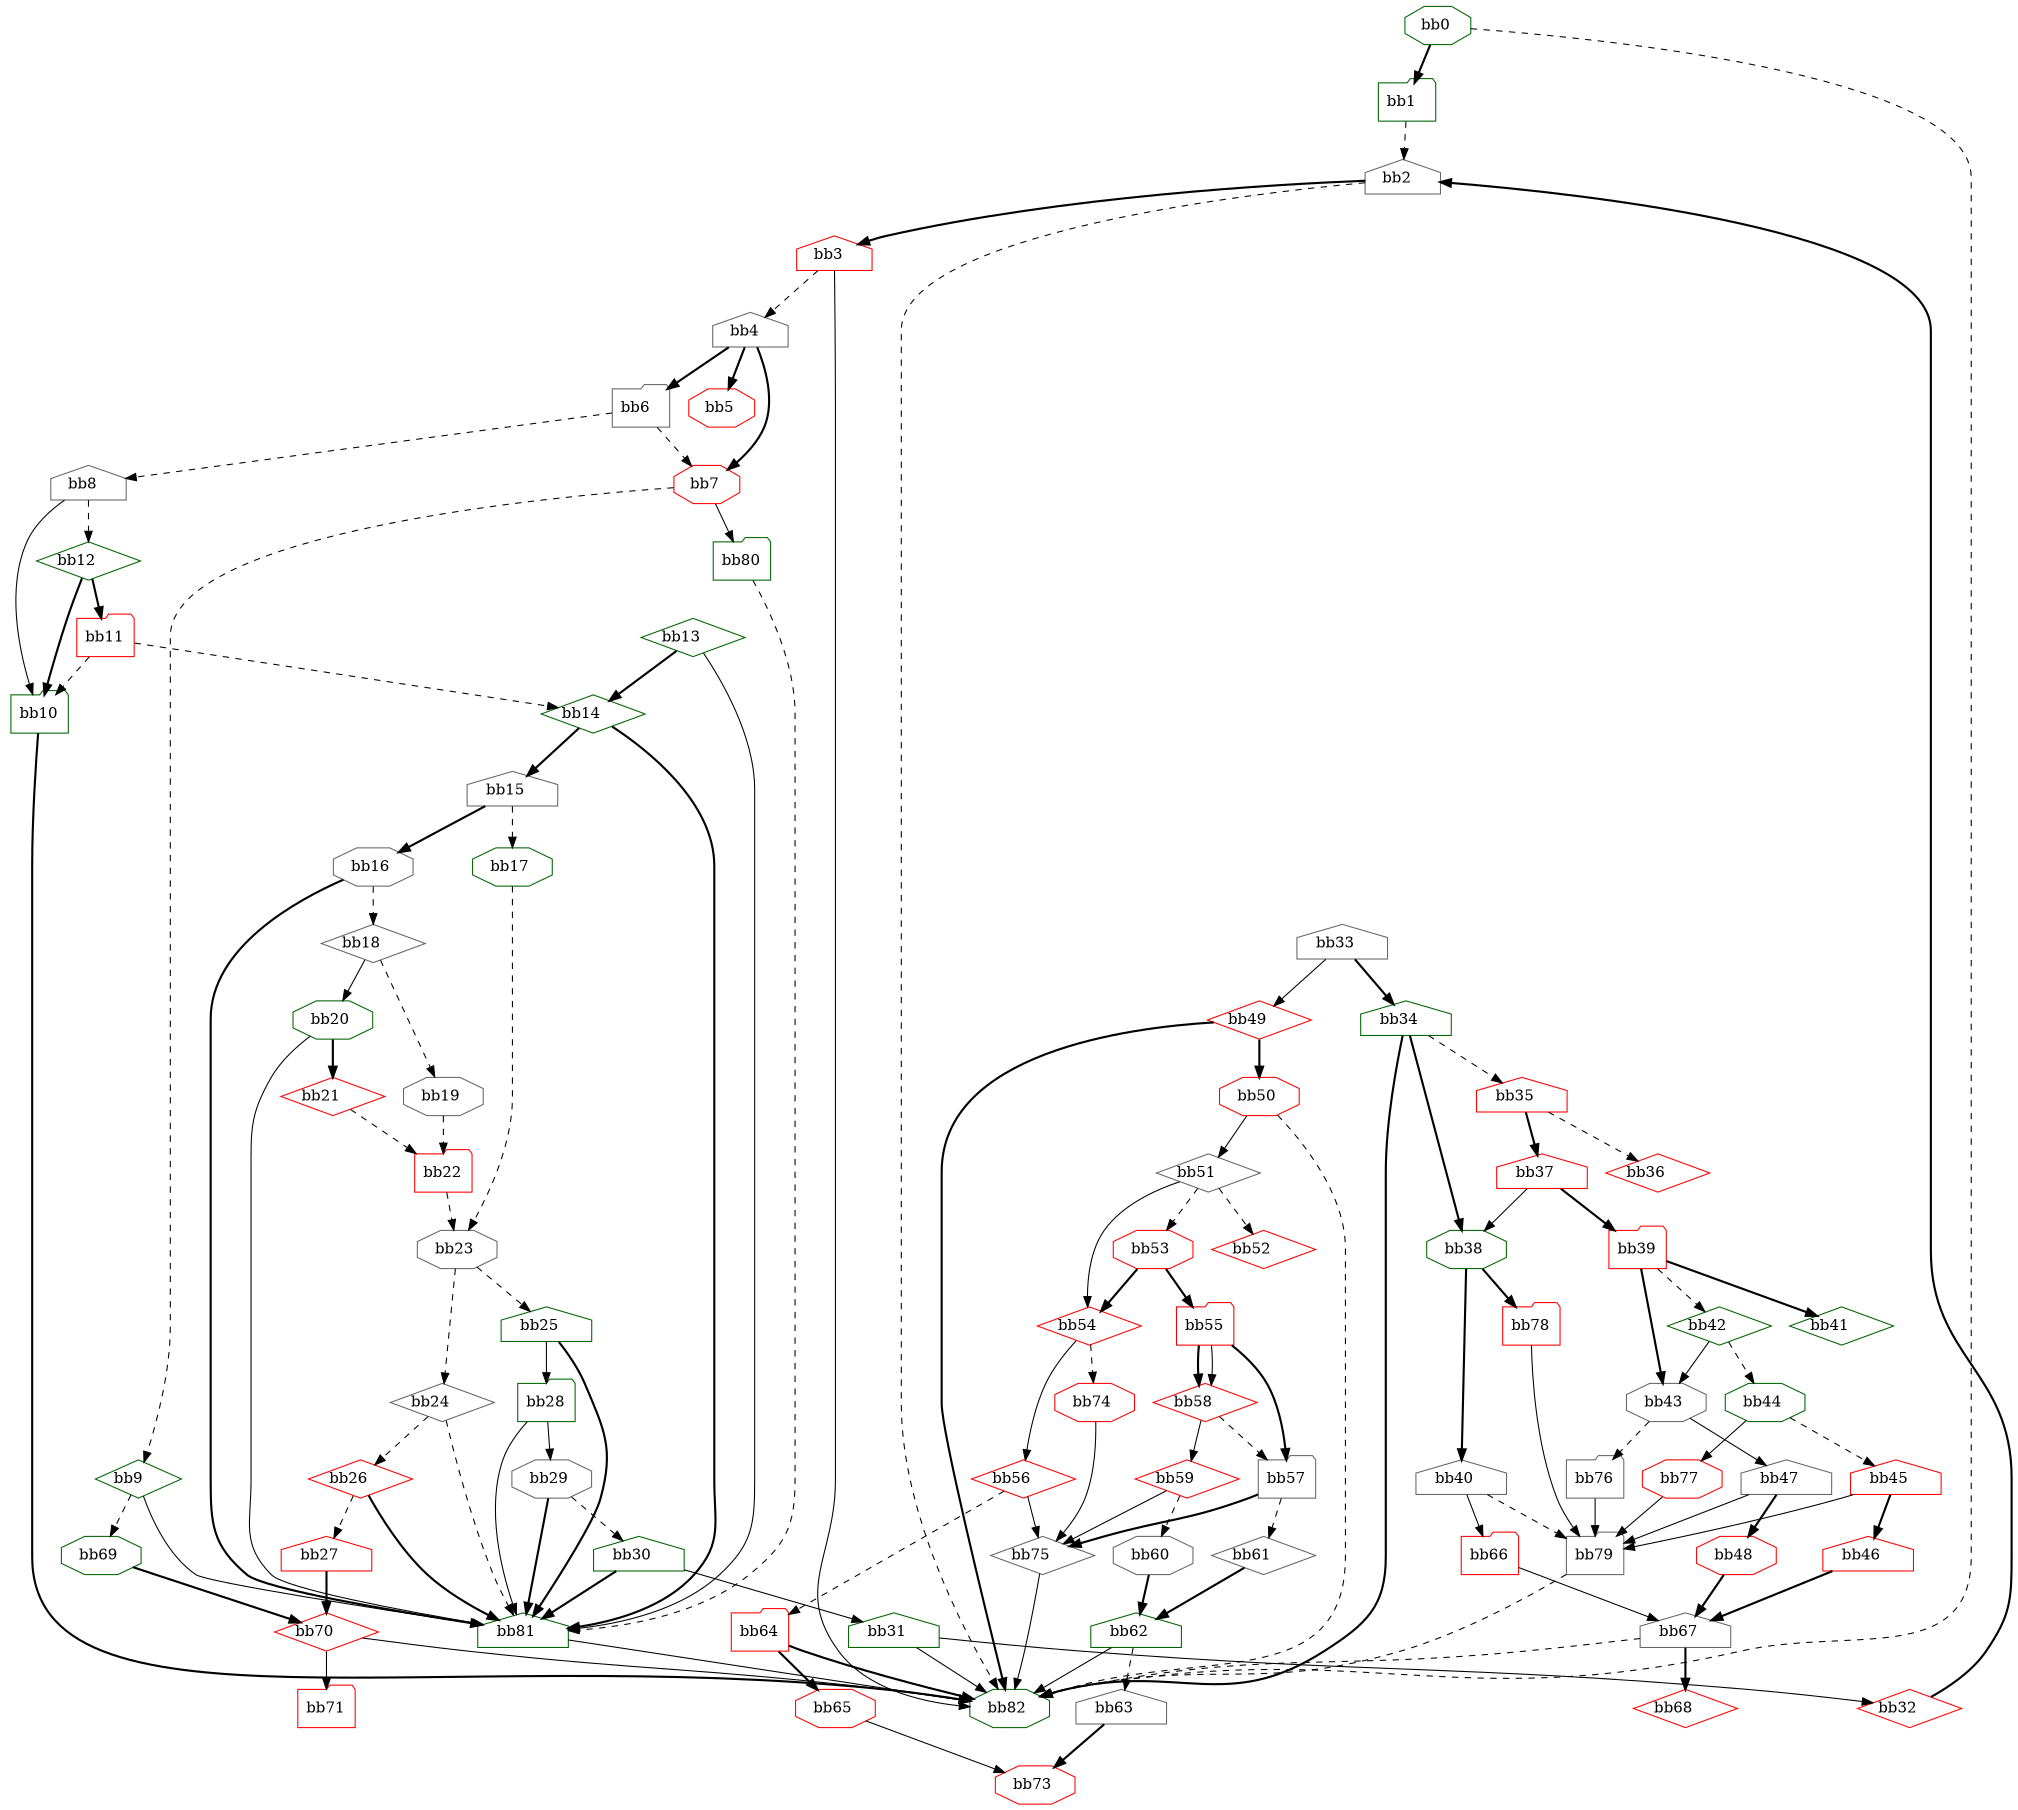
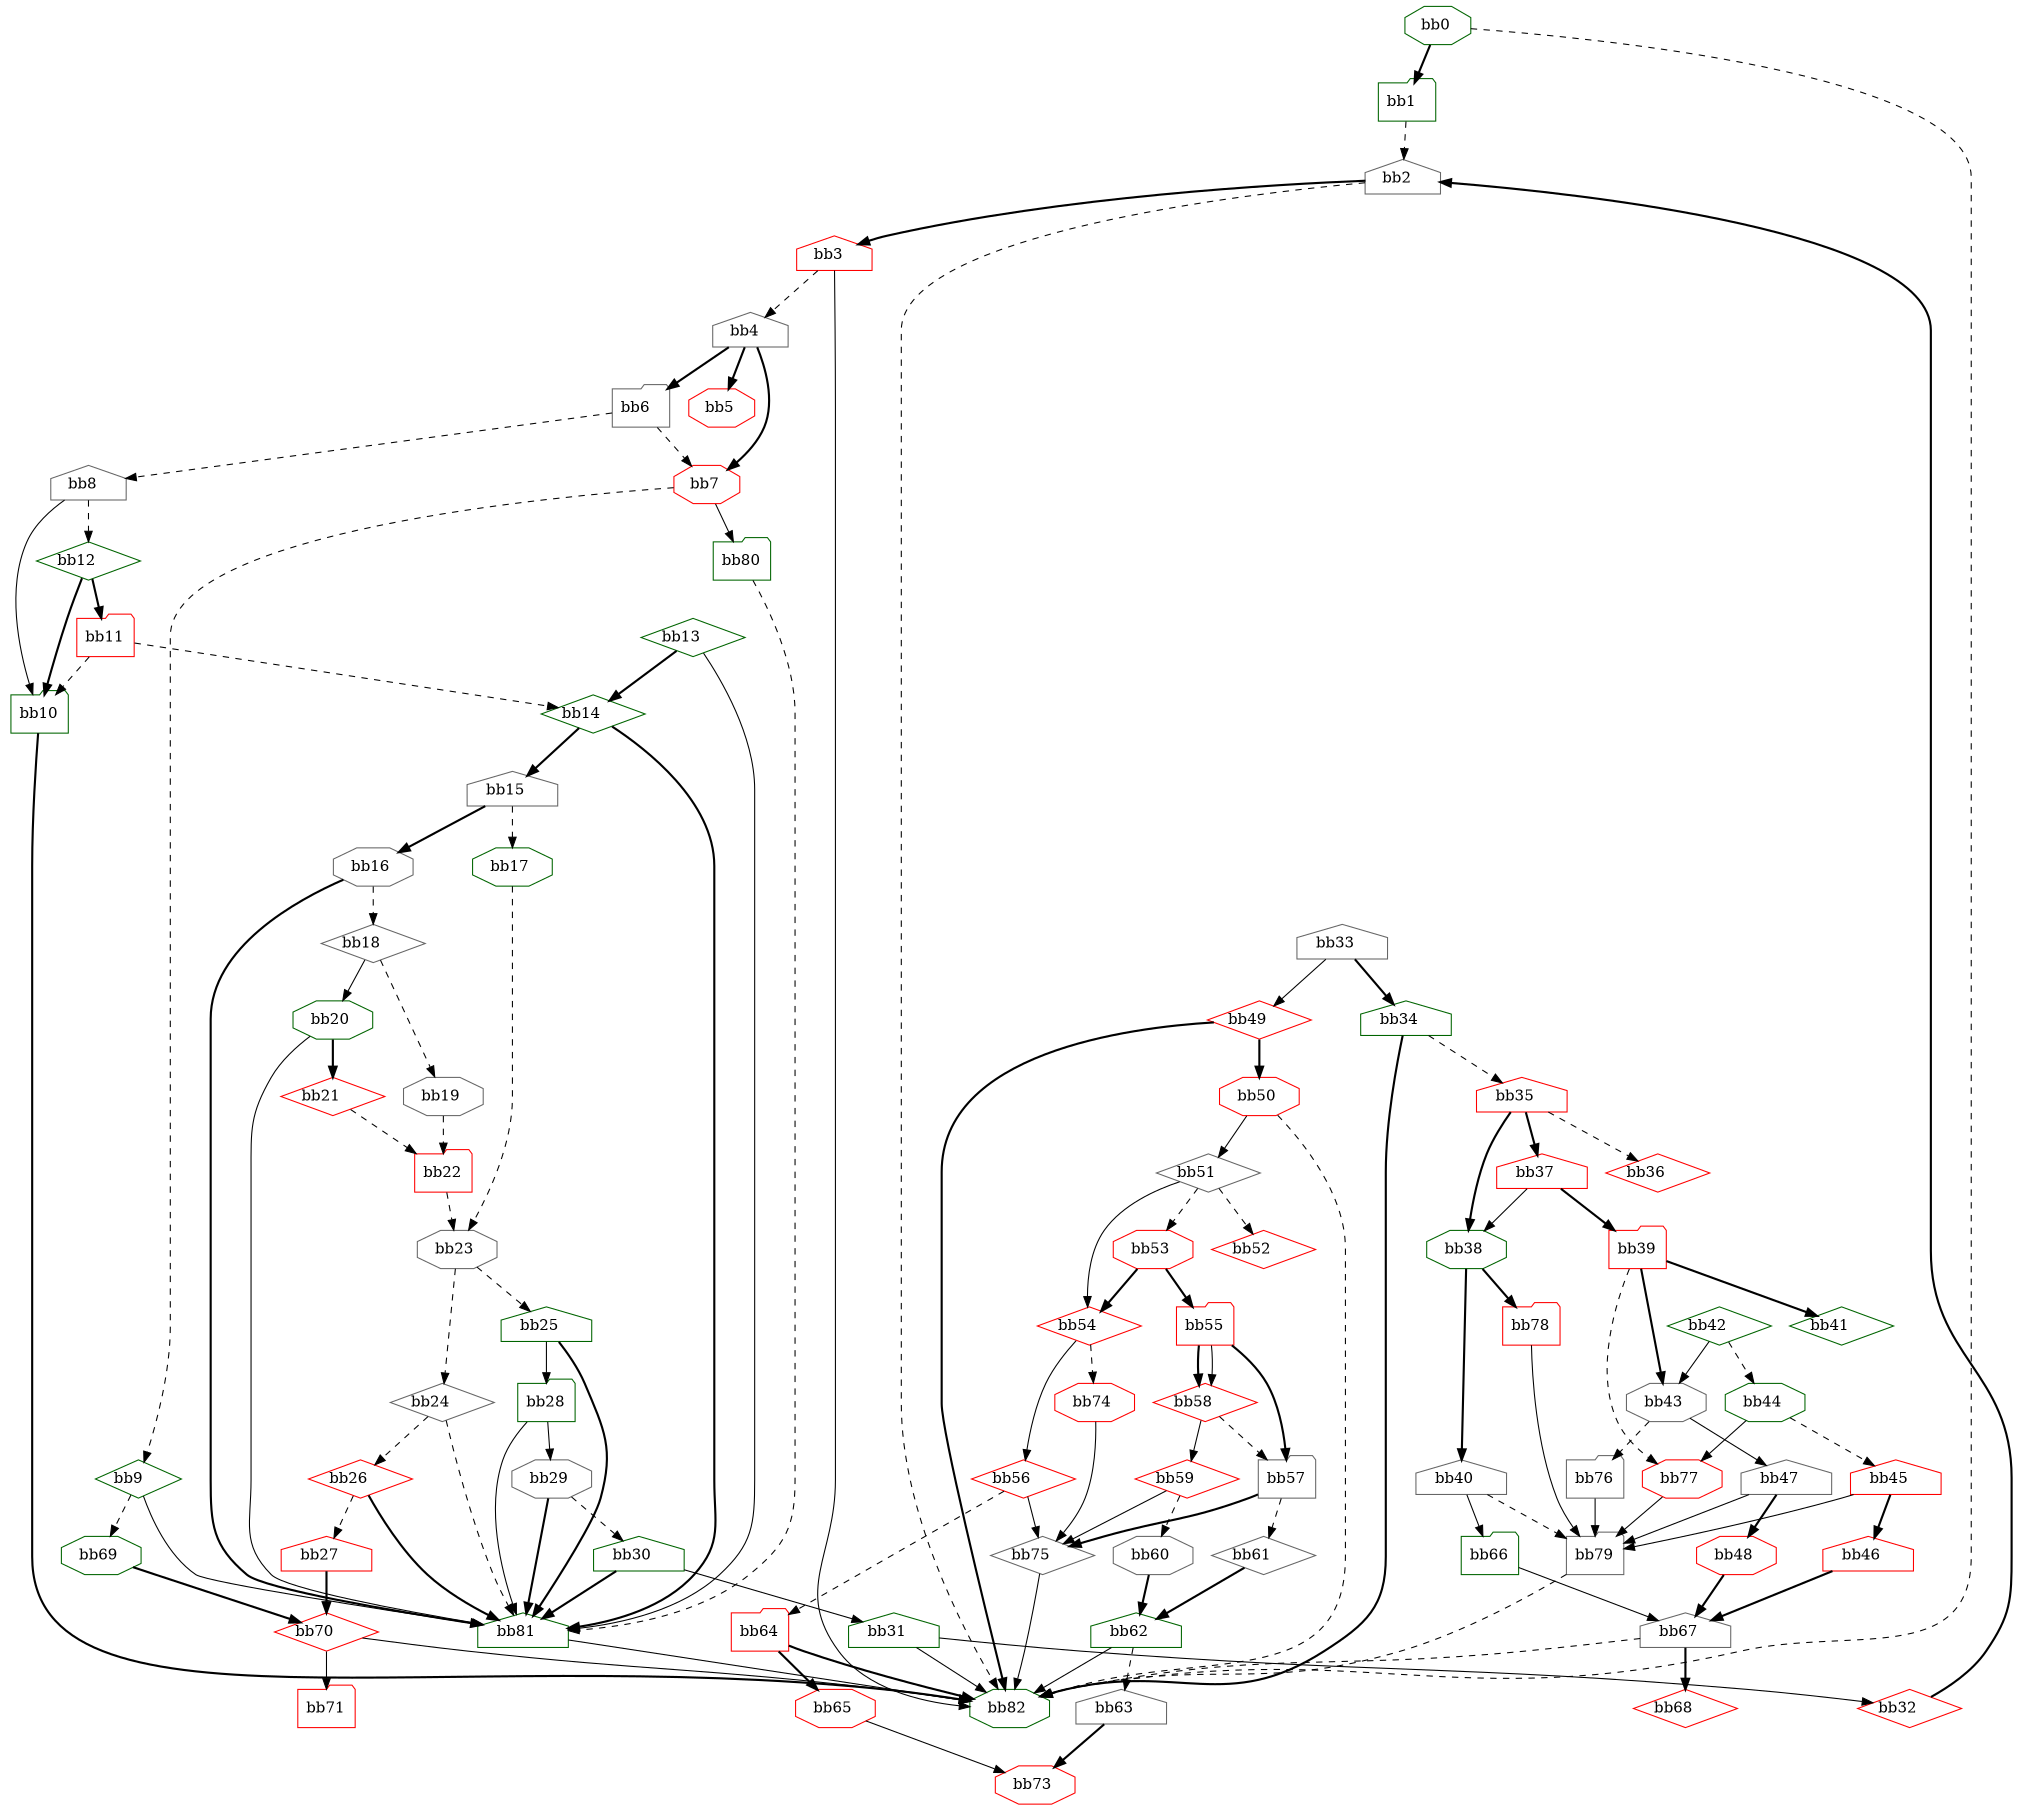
edge "bb34" -> "bb38": now "bb35" -> "bb38"
edge "bb39" -> "bb42": now "bb39" -> "bb77"
node "bb66": color red -> darkgreen
